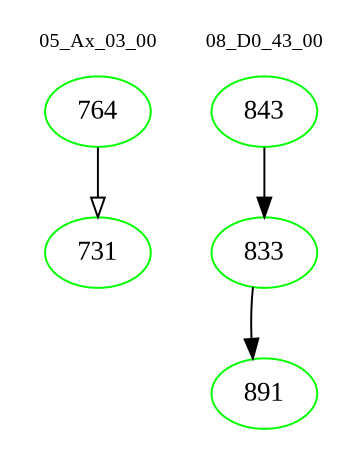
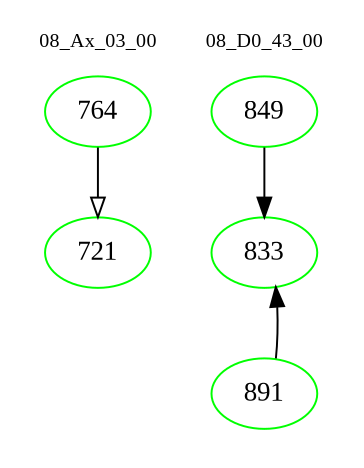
cluster "05_Ax_03_00": label "05_Ax_03_00" -> "08_Ax_03_00"
node "843": label "843" -> "849"
node "731": label "731" -> "721"
edge "833" -> "891": reversed
